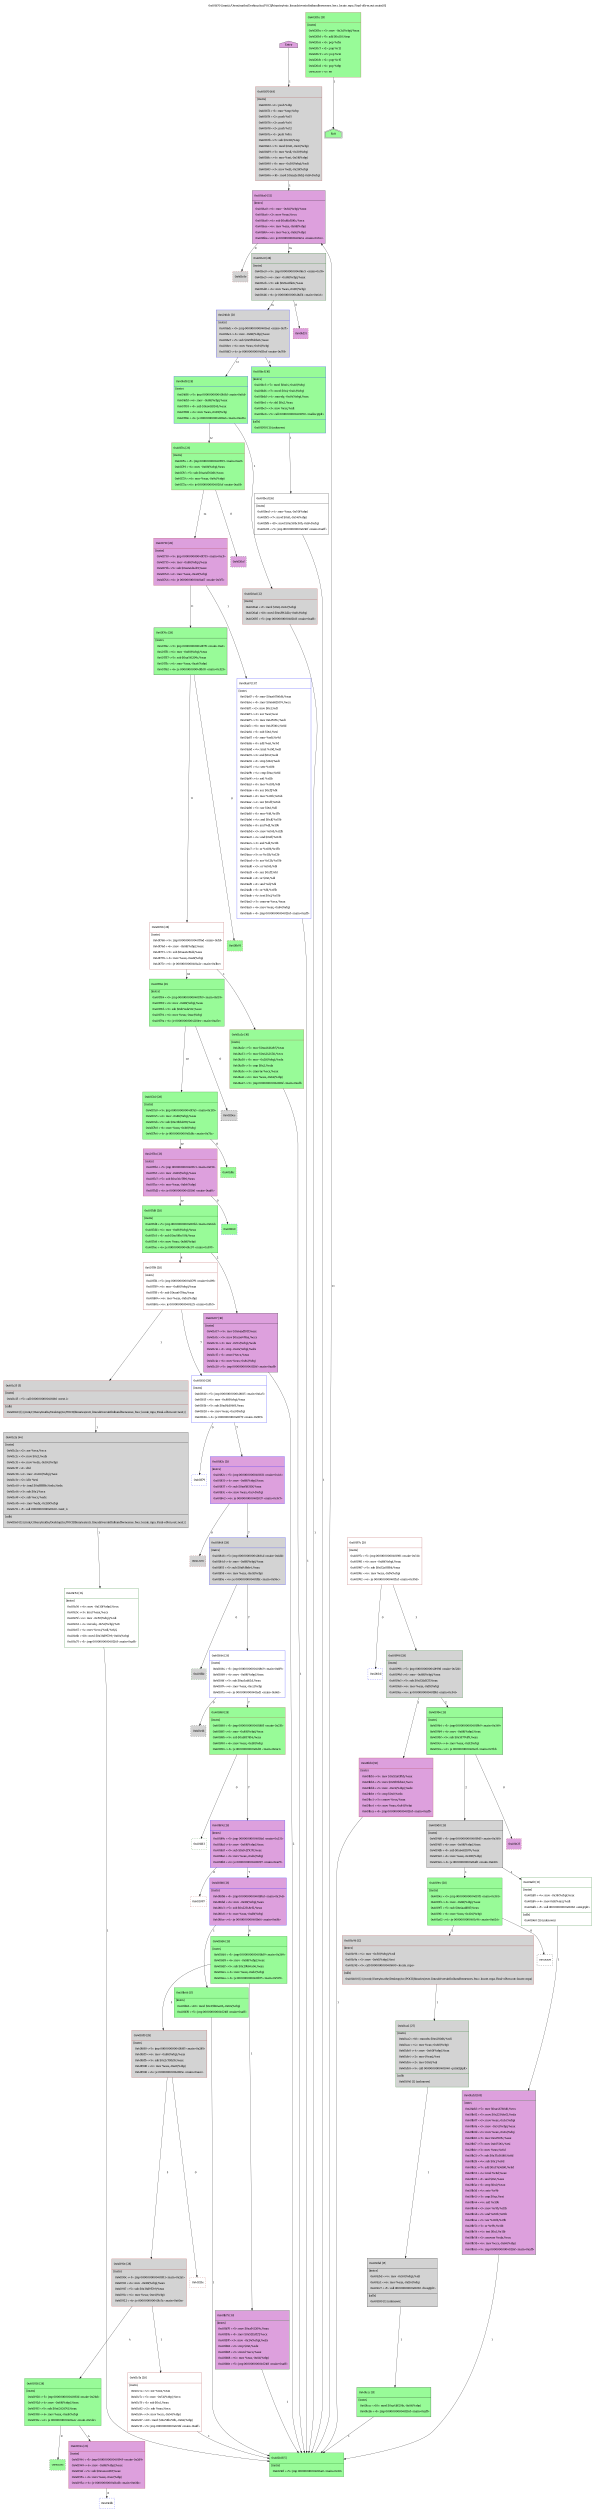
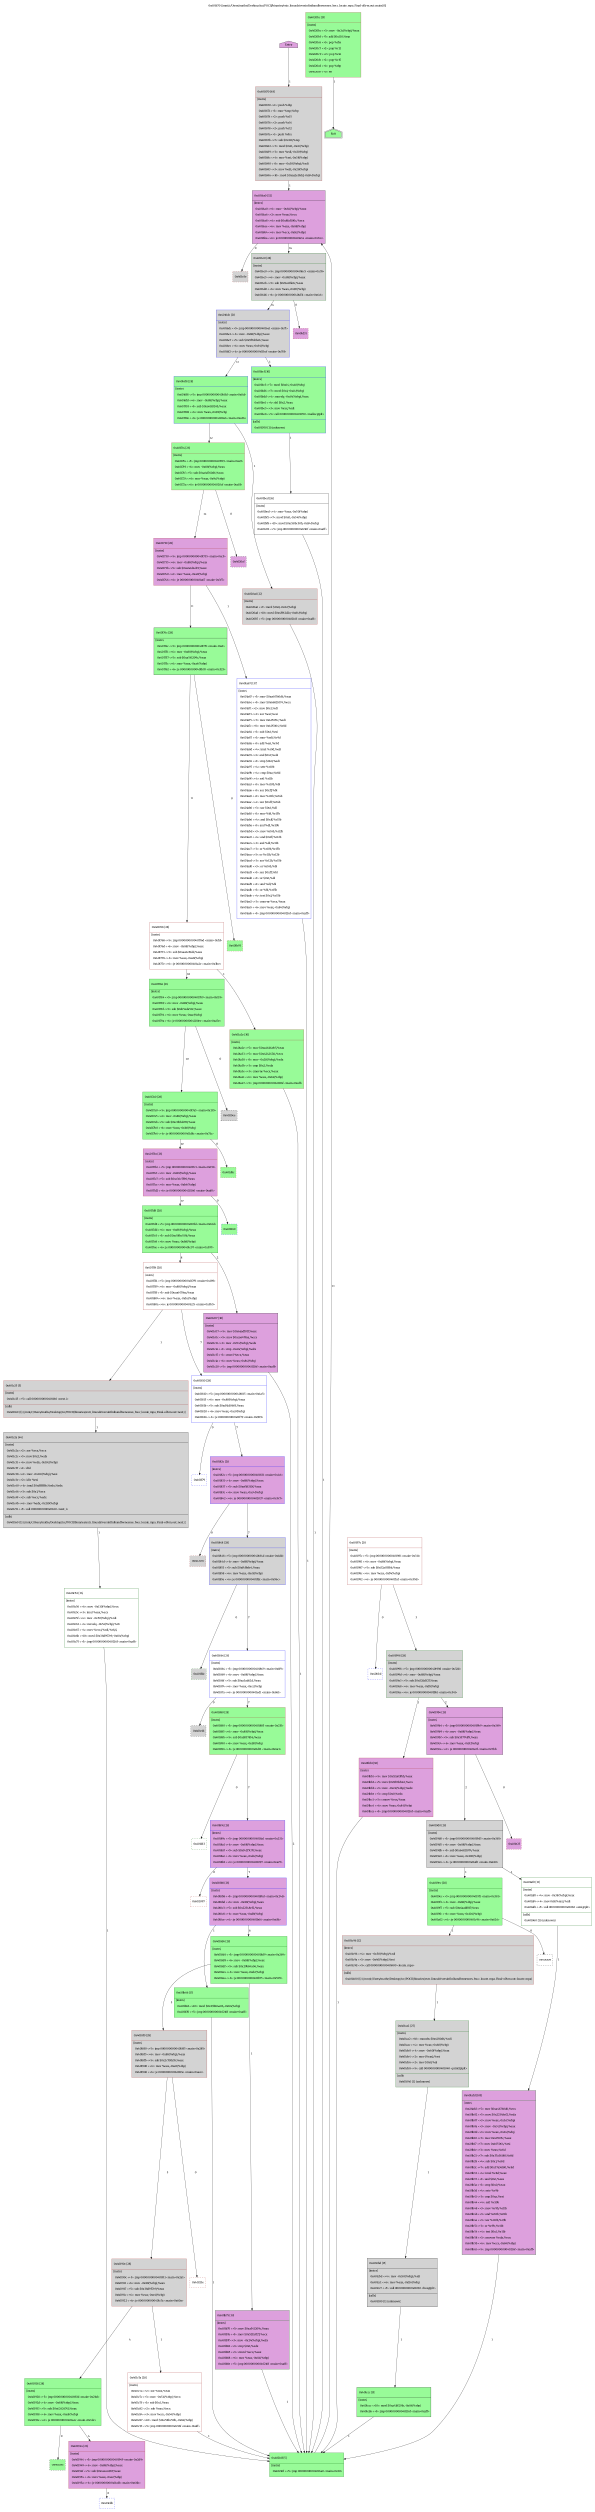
node "0x4019b4 [28]": fillcolor palegreen -> plum
